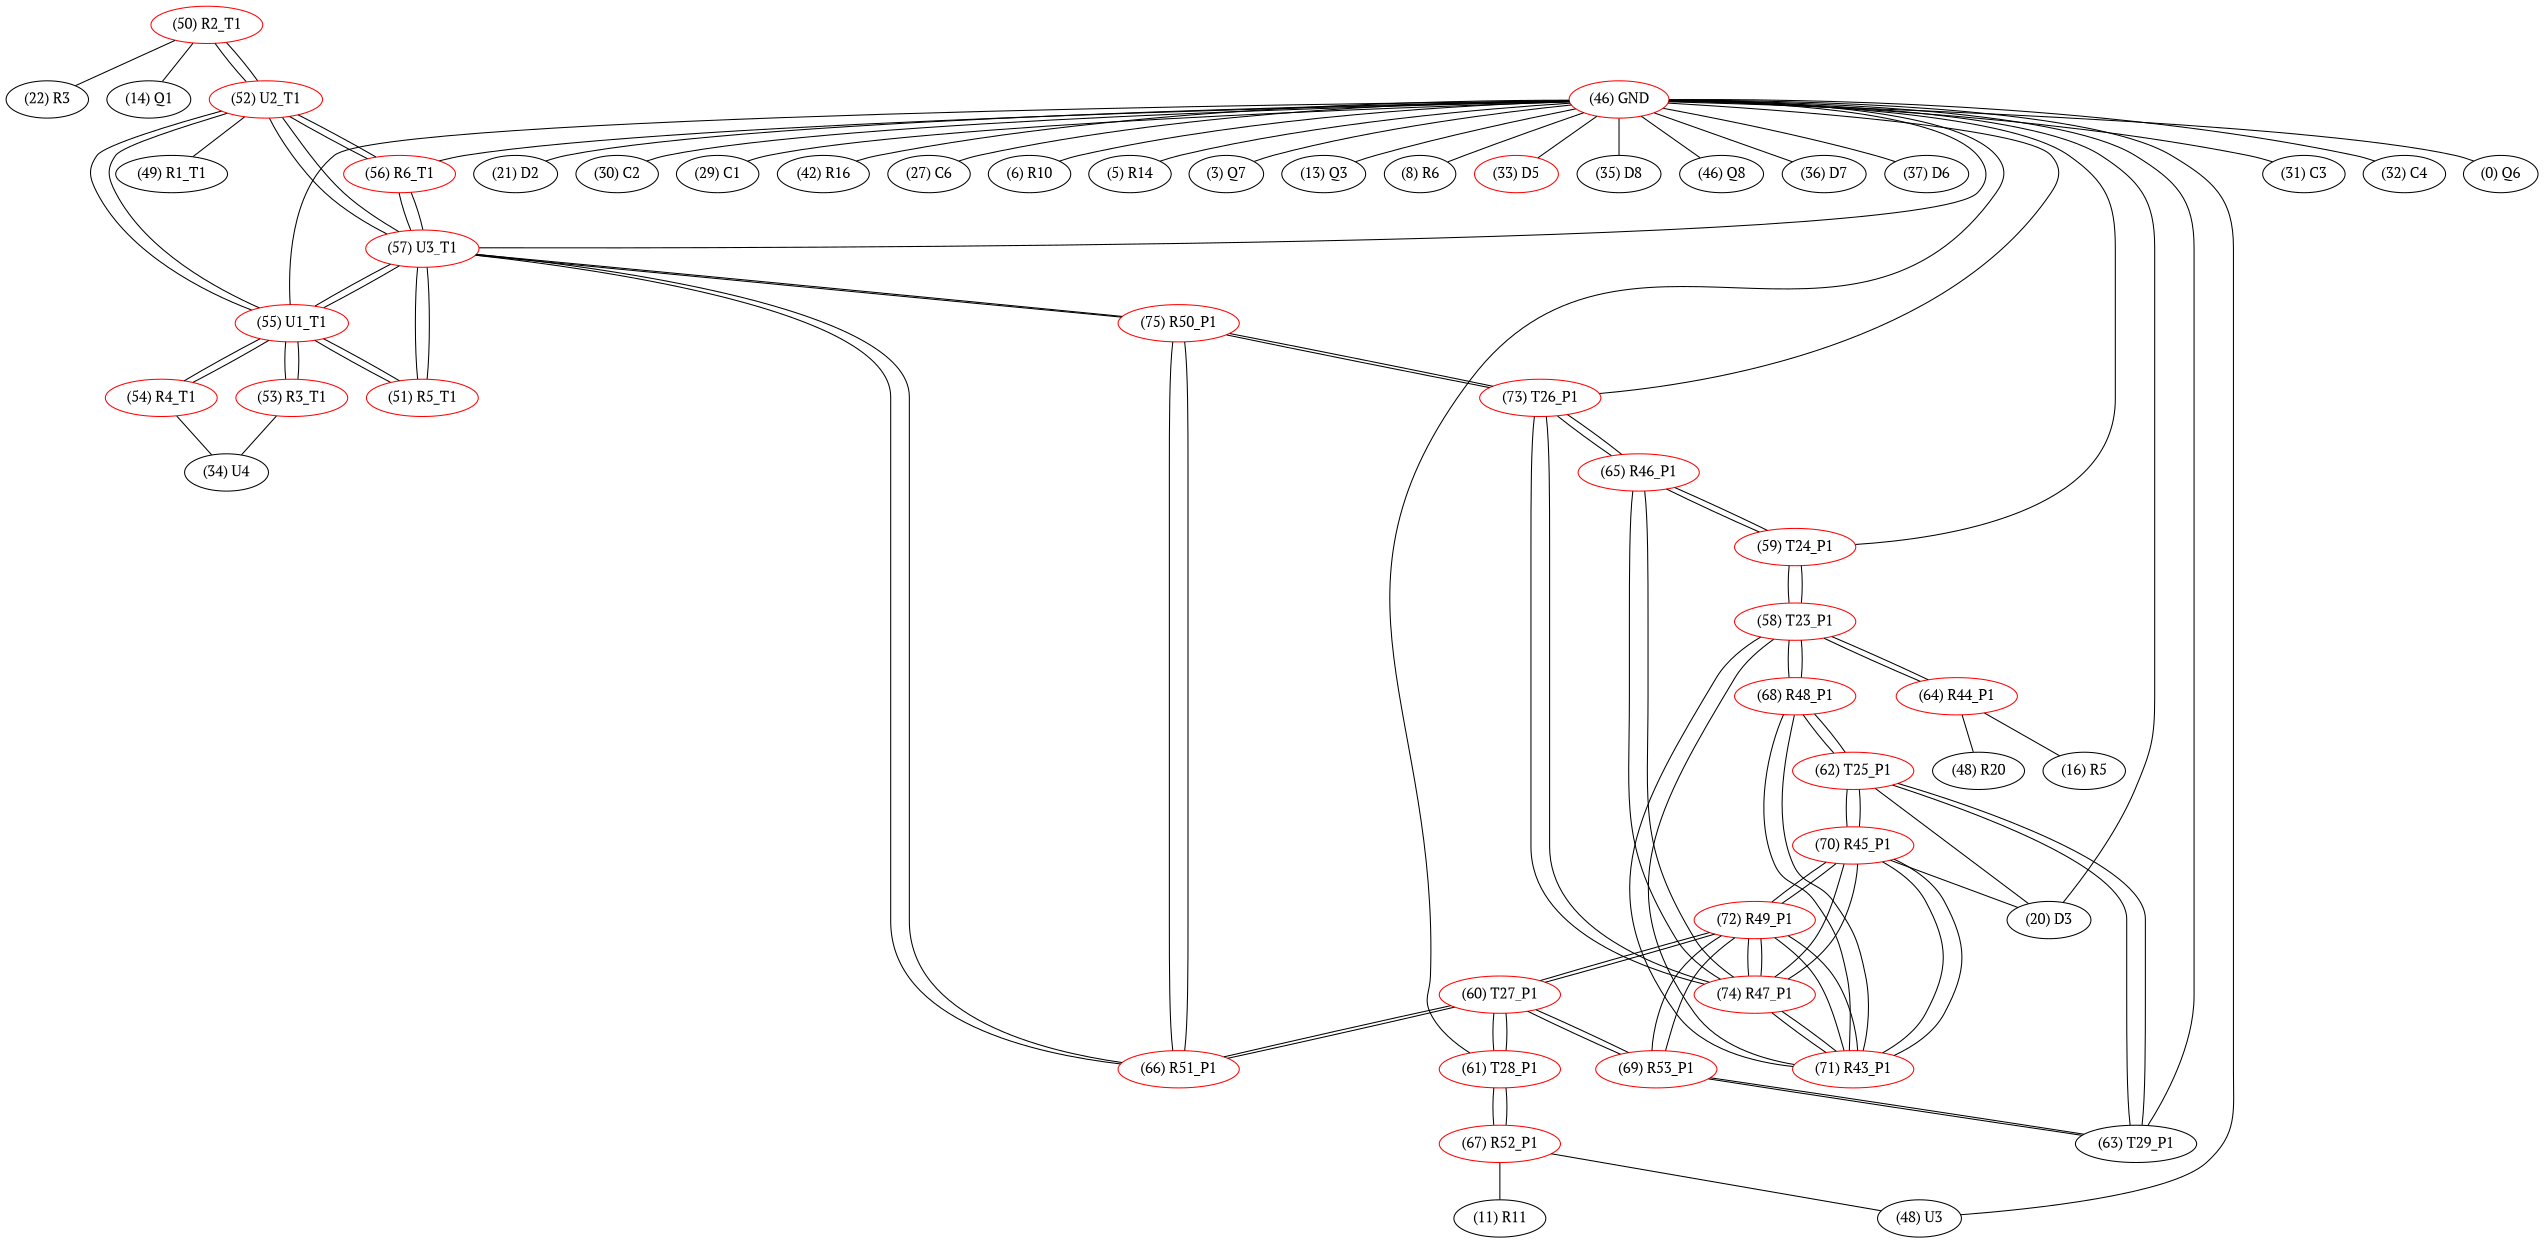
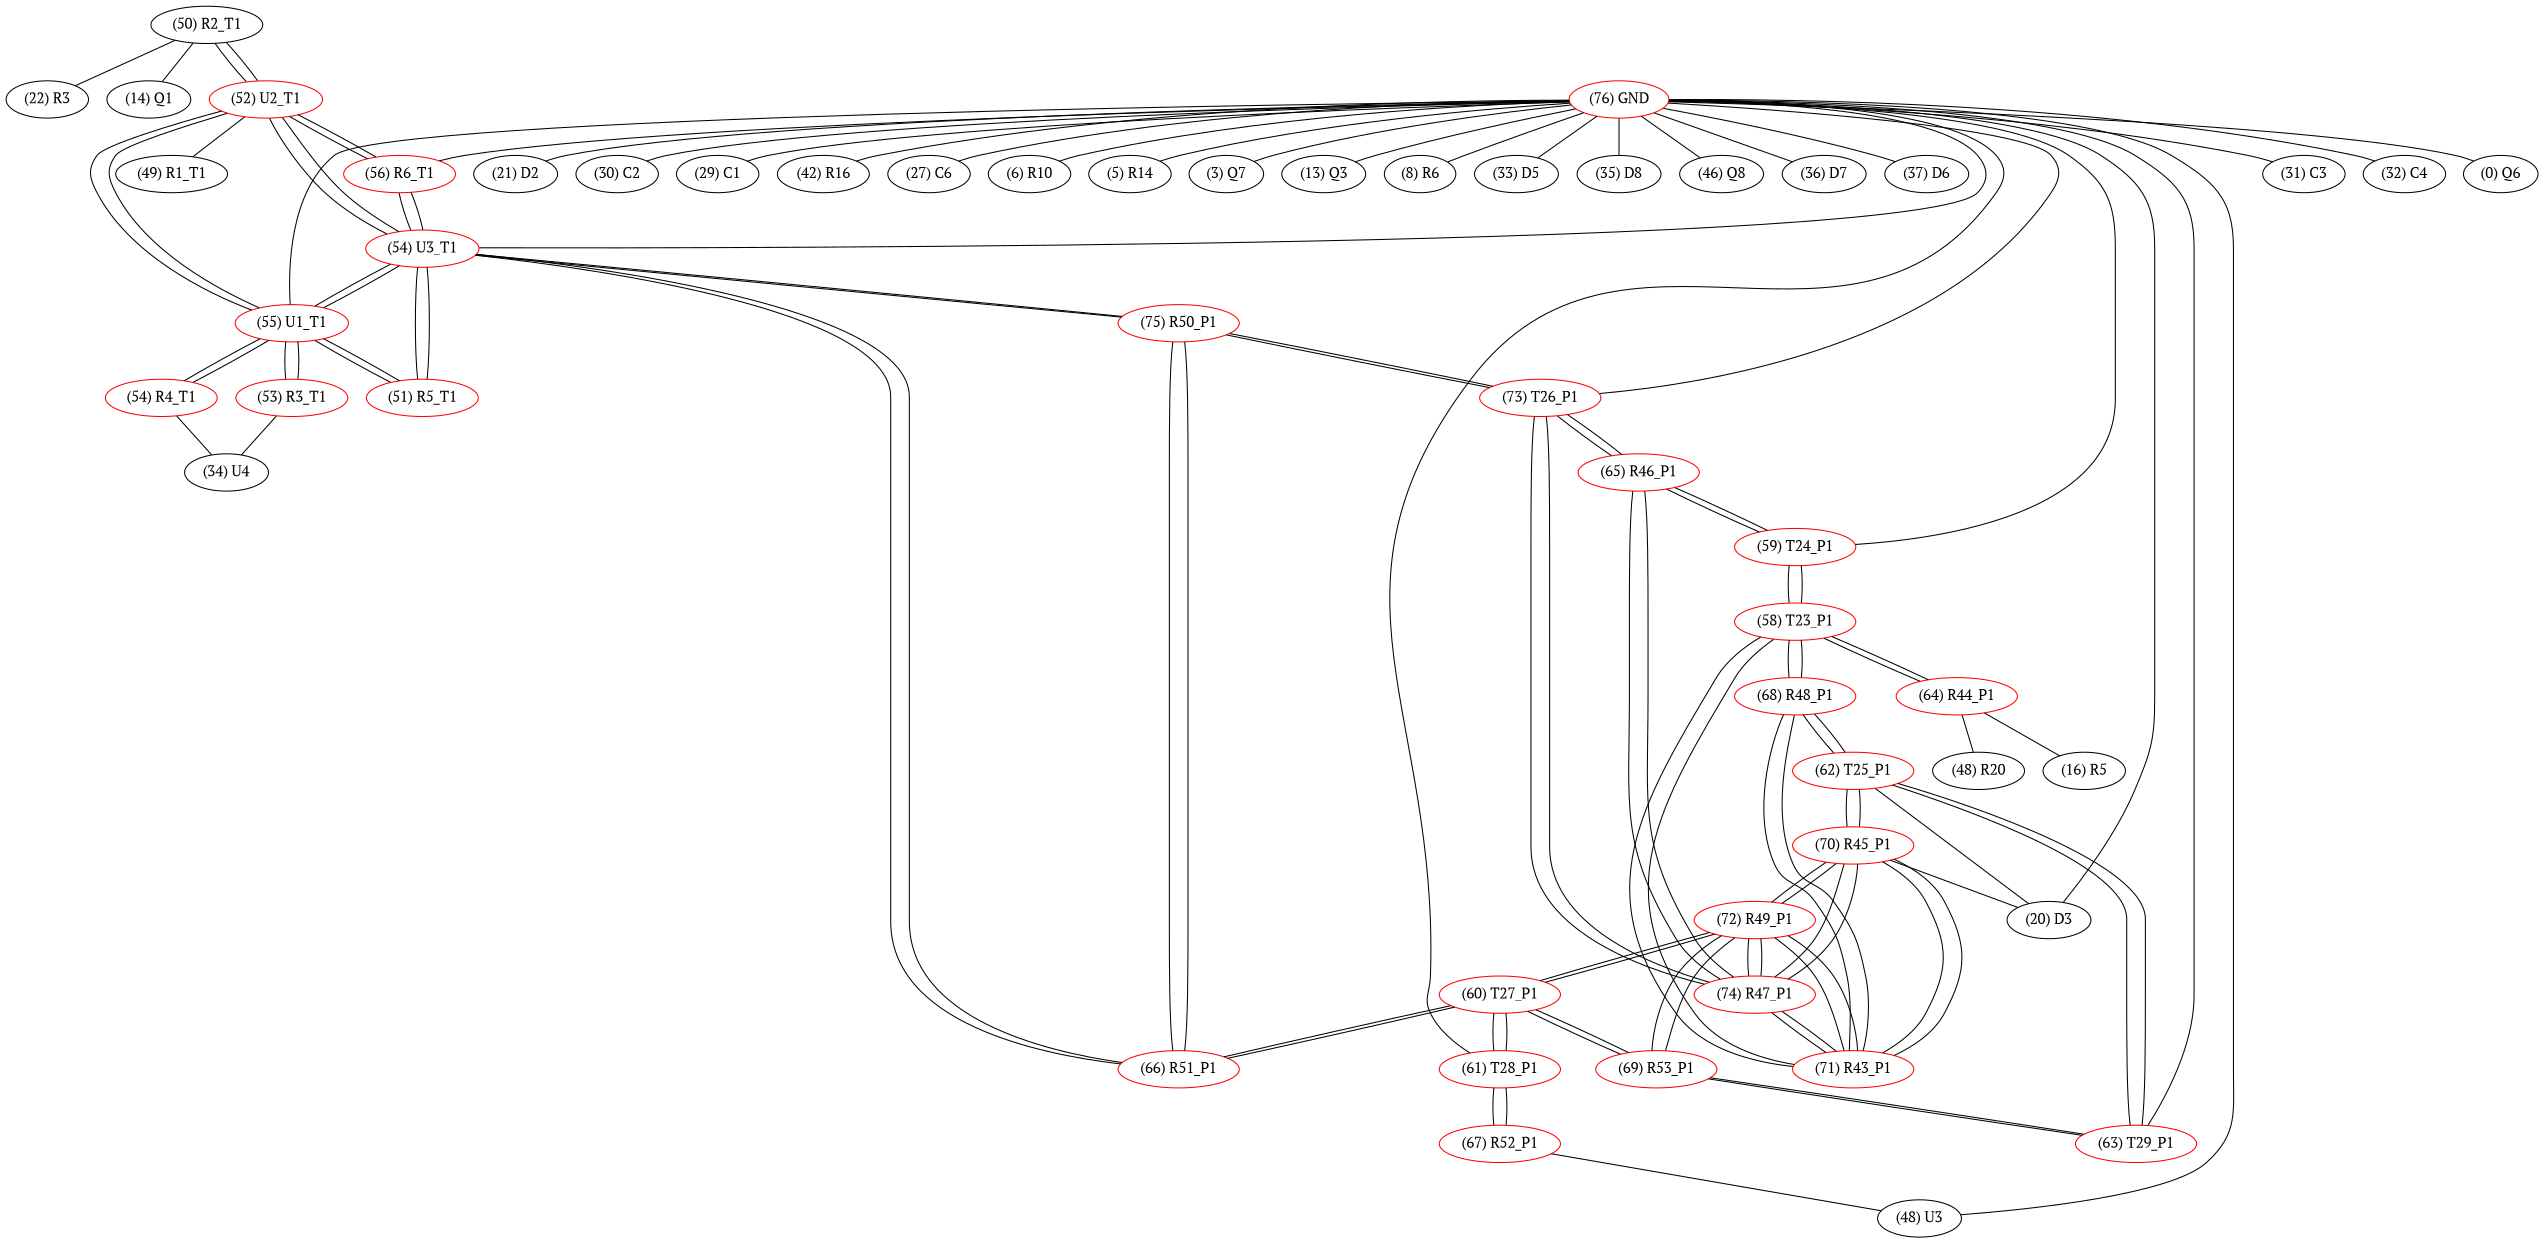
node "(50) R2_T1": color red -> black
node "(46) GND": label "(46) GND" -> "(76) GND"
node "(33) D5": color red -> black
node "(57) U3_T1": label "(57) U3_T1" -> "(54) U3_T1"
node "(63) T29_P1": color black -> red
node "(11) R11": removed
